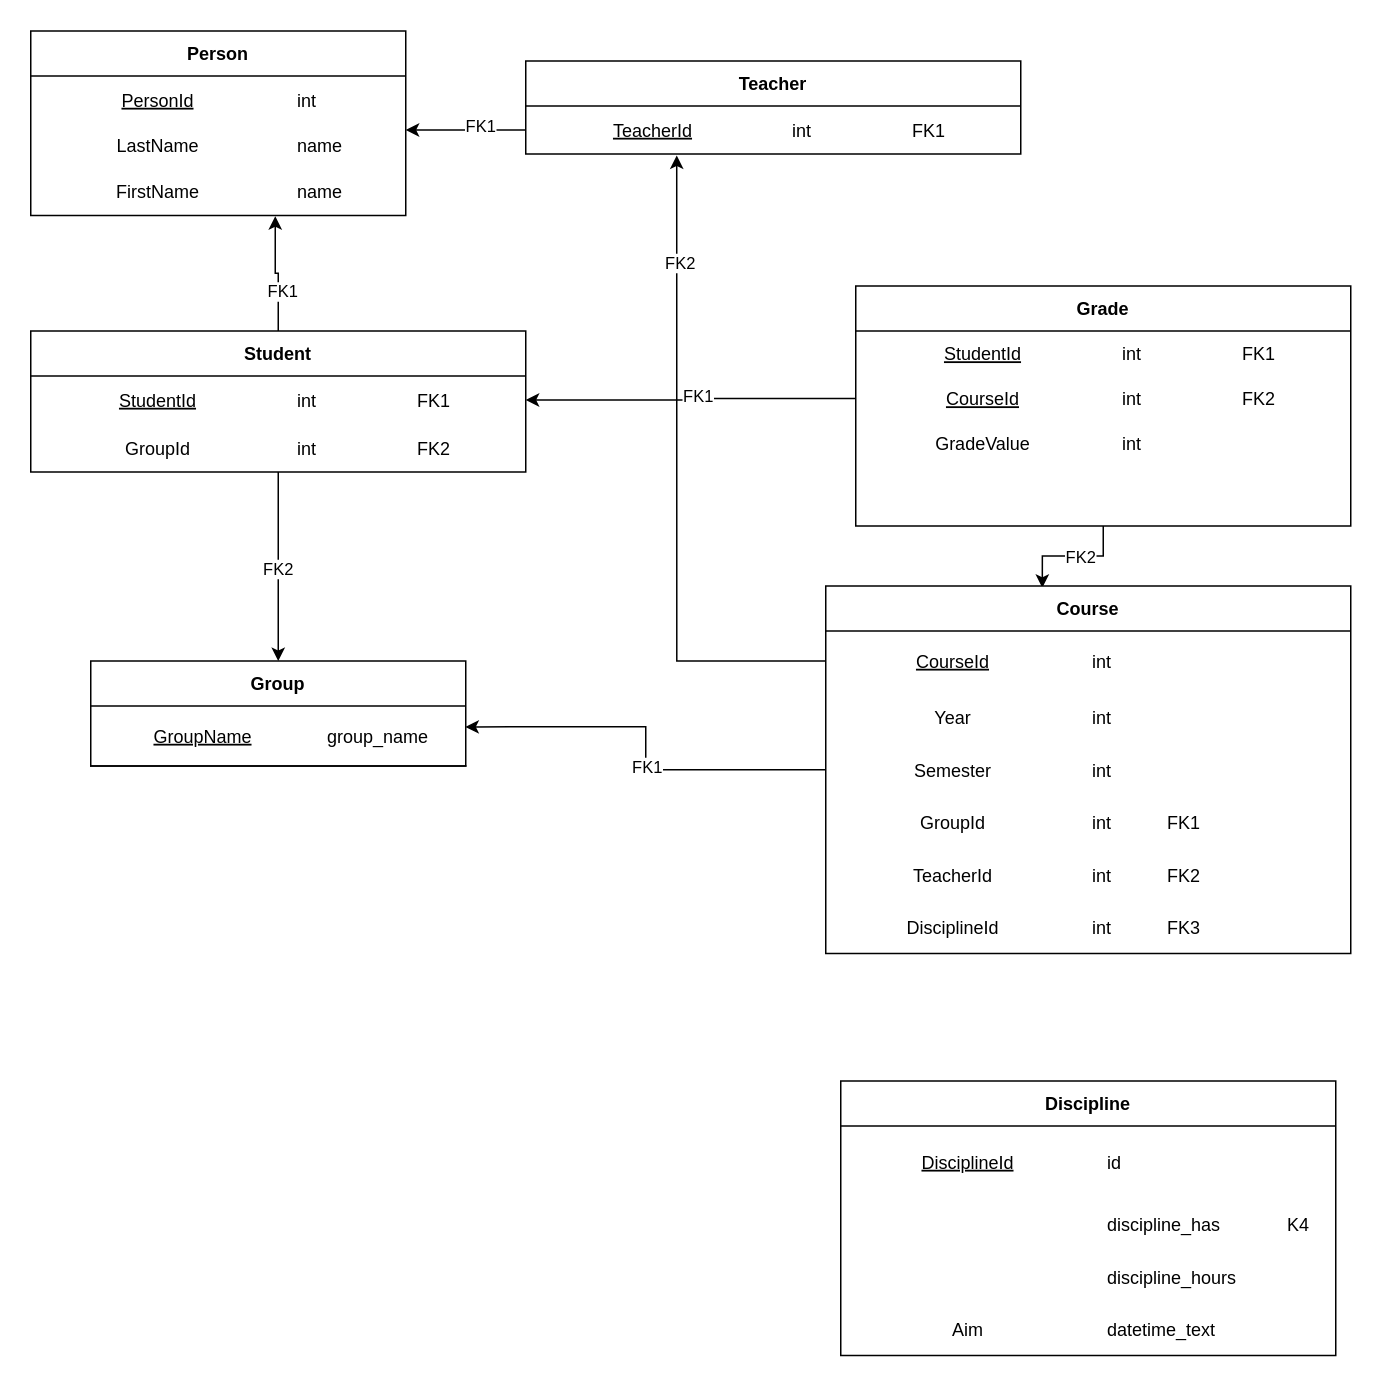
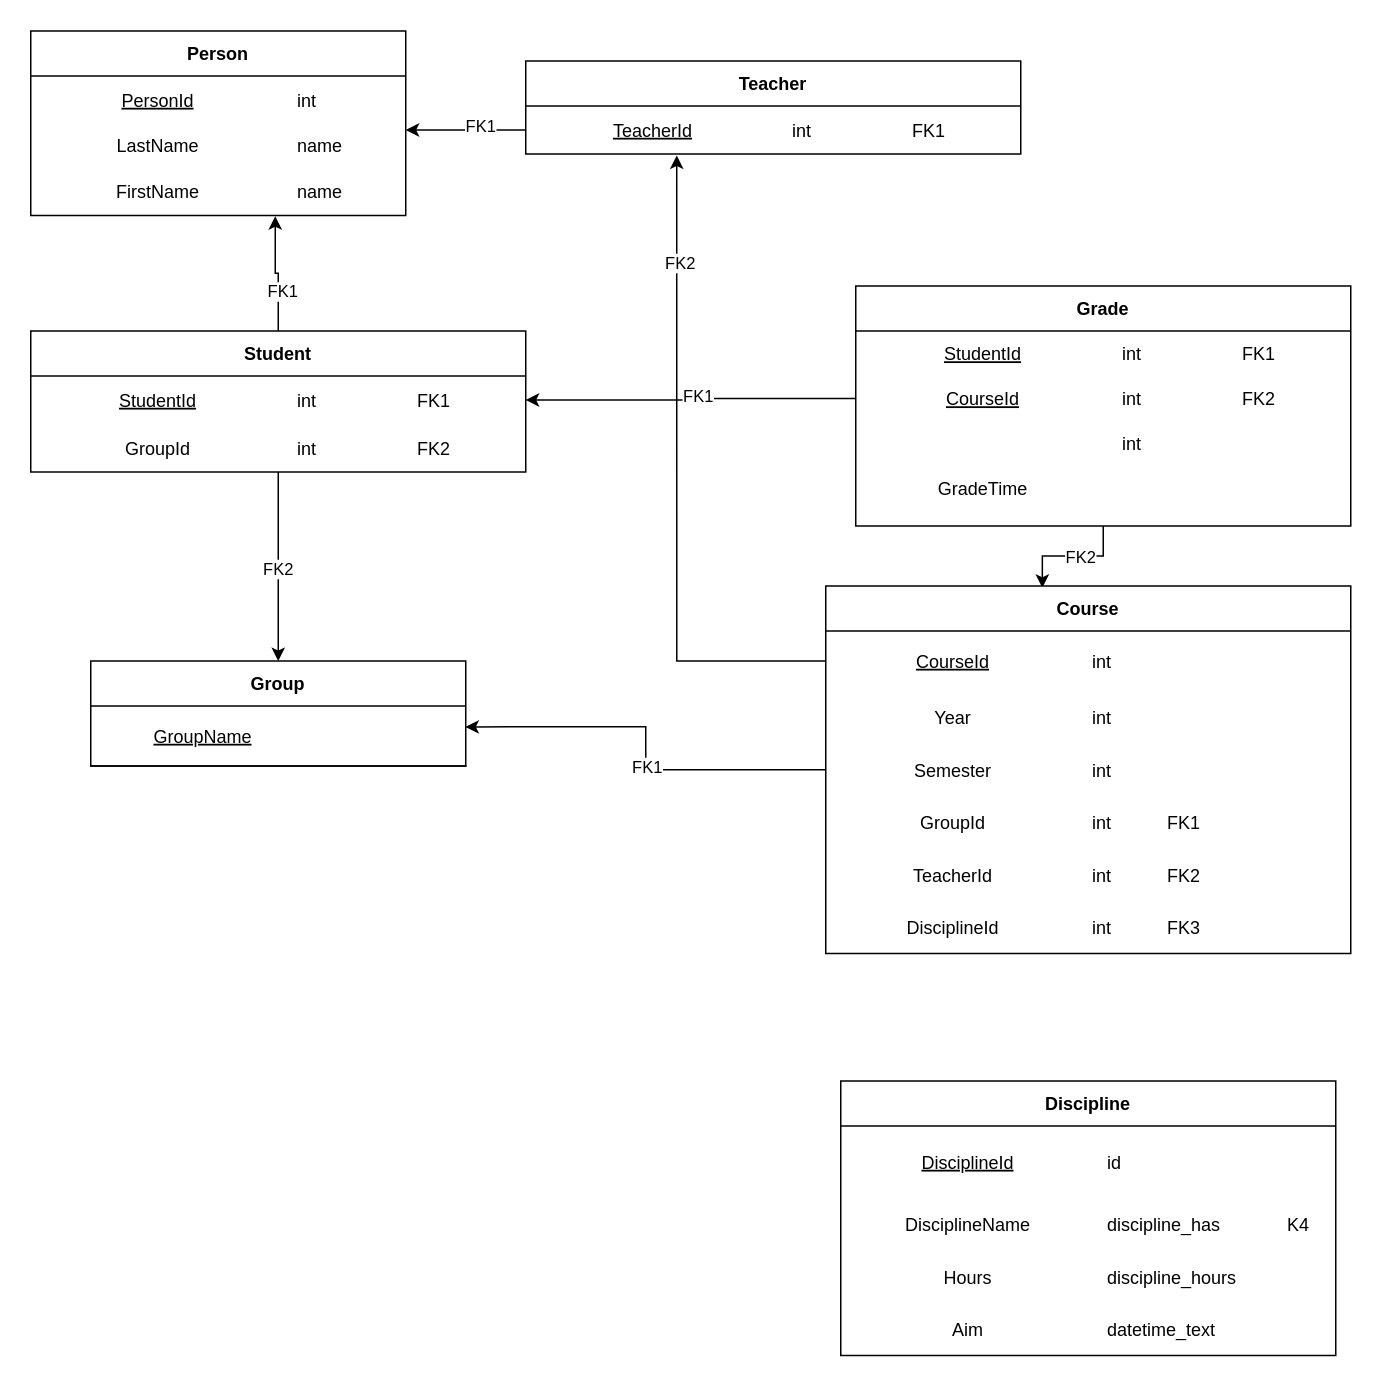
node "GradeValue": removed
node "GradeTime": added
node "group_name": removed
node "DisciplineName": added
node "Hours": added
